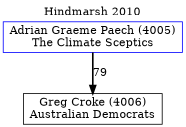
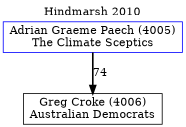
edge "Adrian Graeme Paech (4005) The Climate Sceptics" -> "Greg Croke (4006) Australian Democrats": label "79" -> "74"
